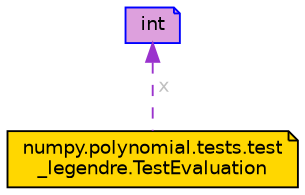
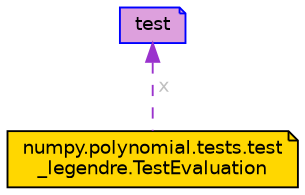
node "int": label "int" -> "test"
